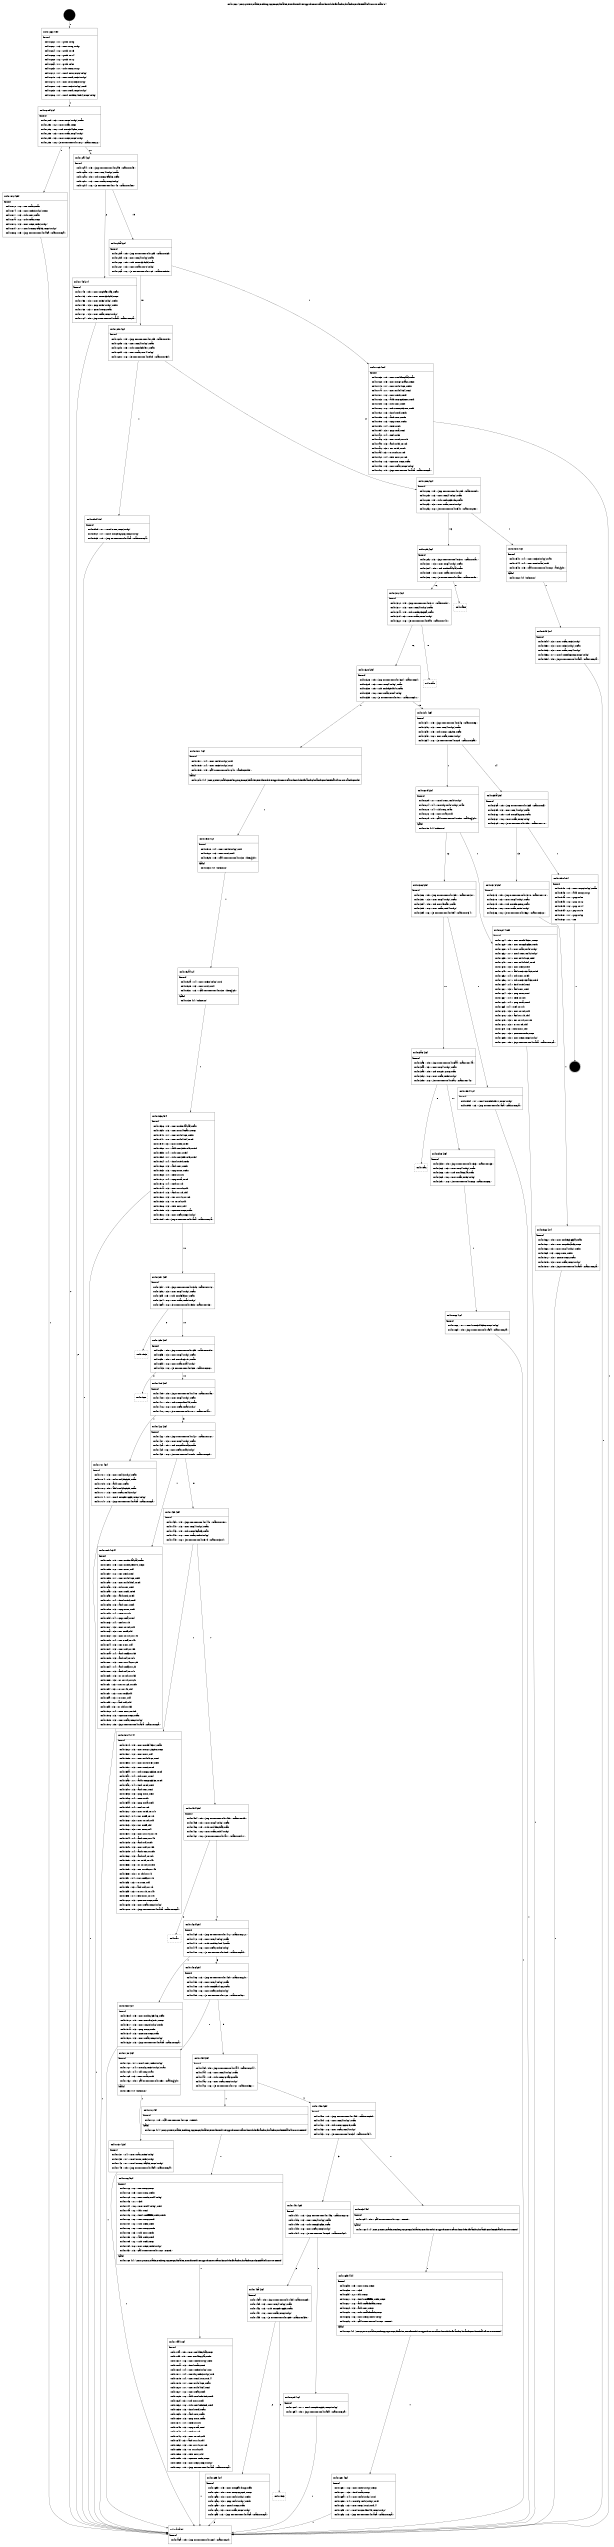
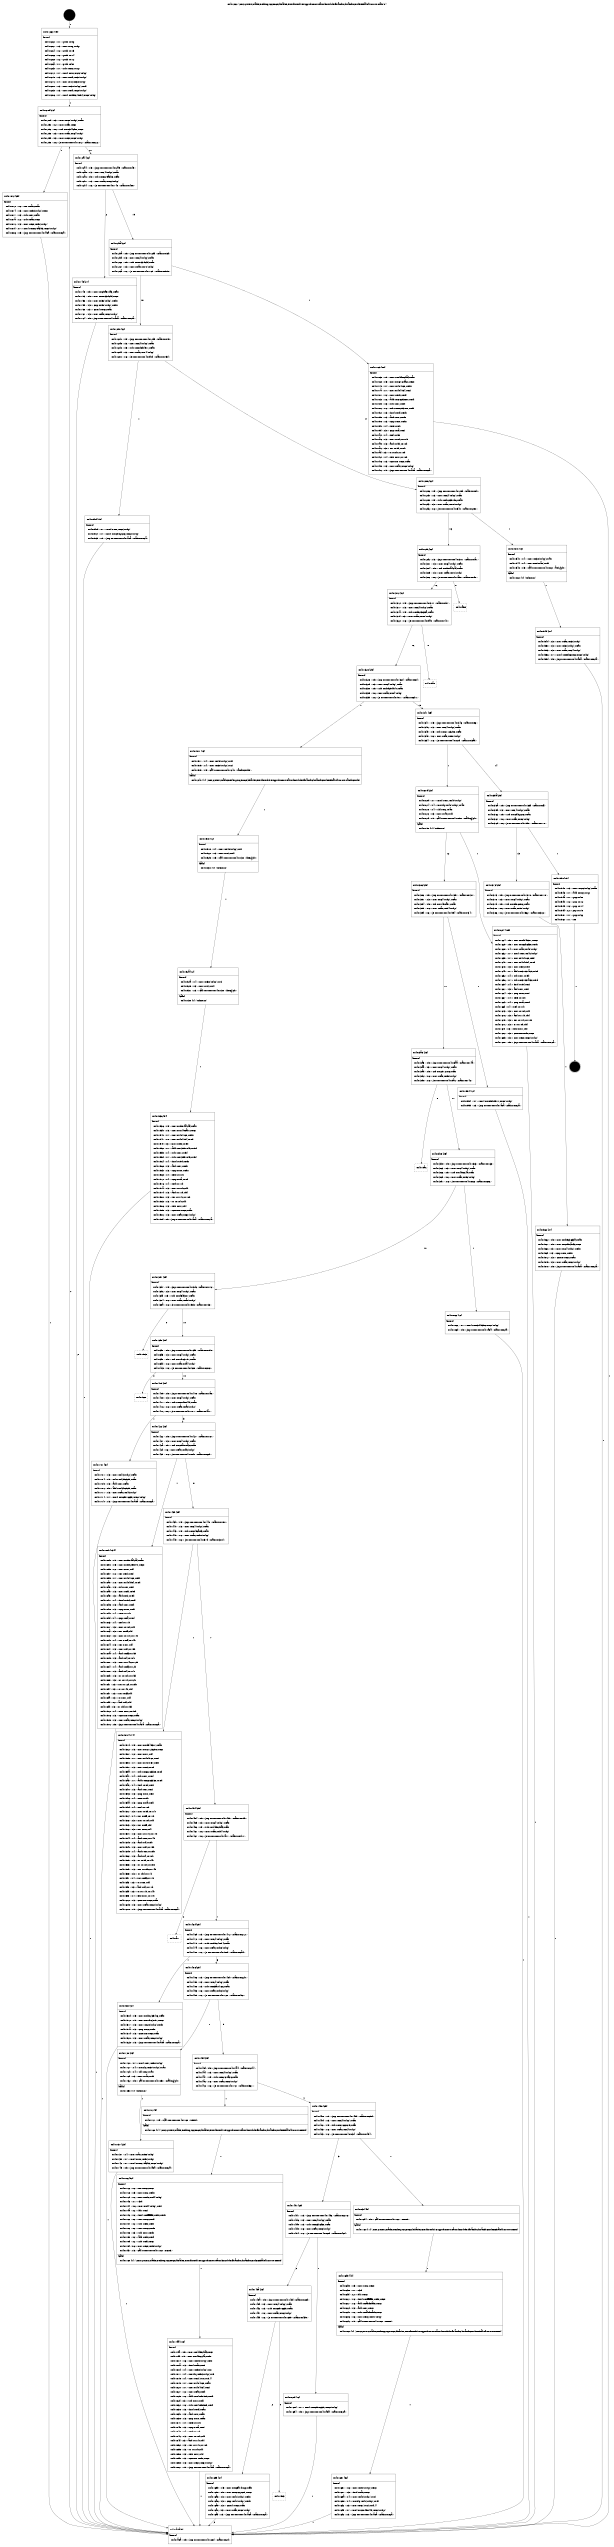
edge "0x401936 [94]" -> "0x4013d7 [25]": now "0x4013be [25]" -> "0x4013d7 [25]"
